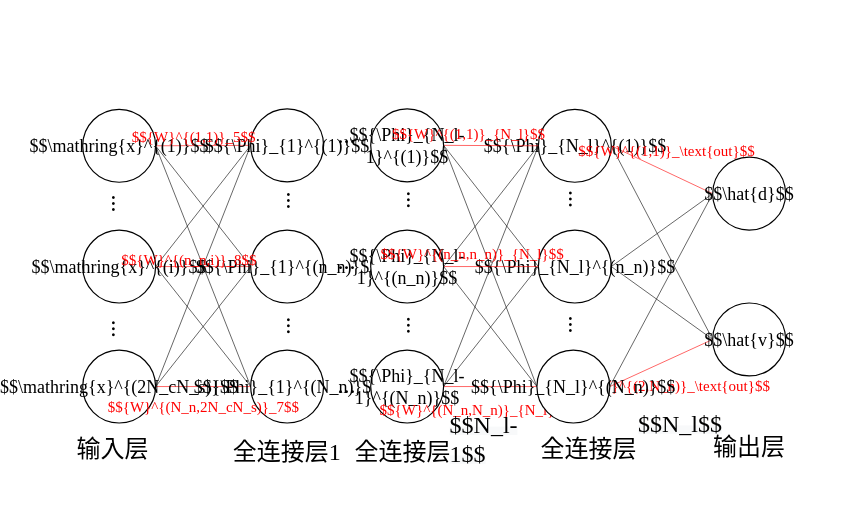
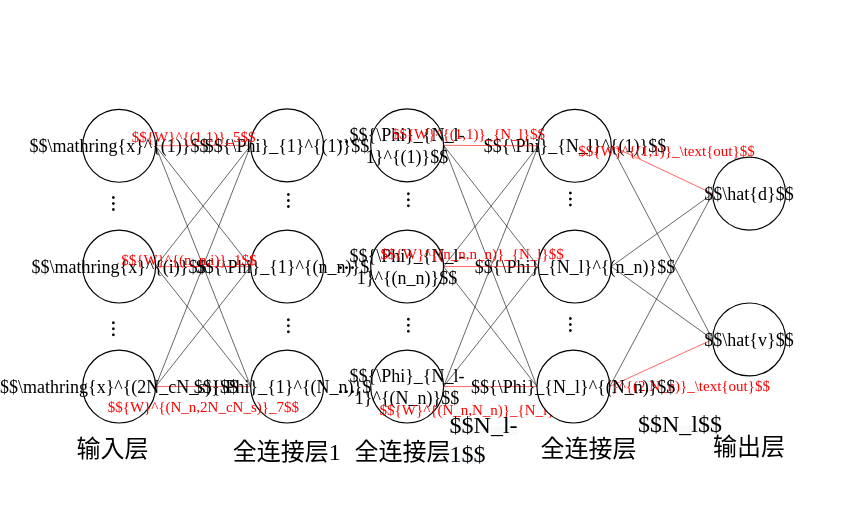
node "$${W}^{(n_n,i)}_8$$": label "$${W}^{(n_n,i)}_8$$" -> "$${W}^{(n_n,i)}_1$$"
